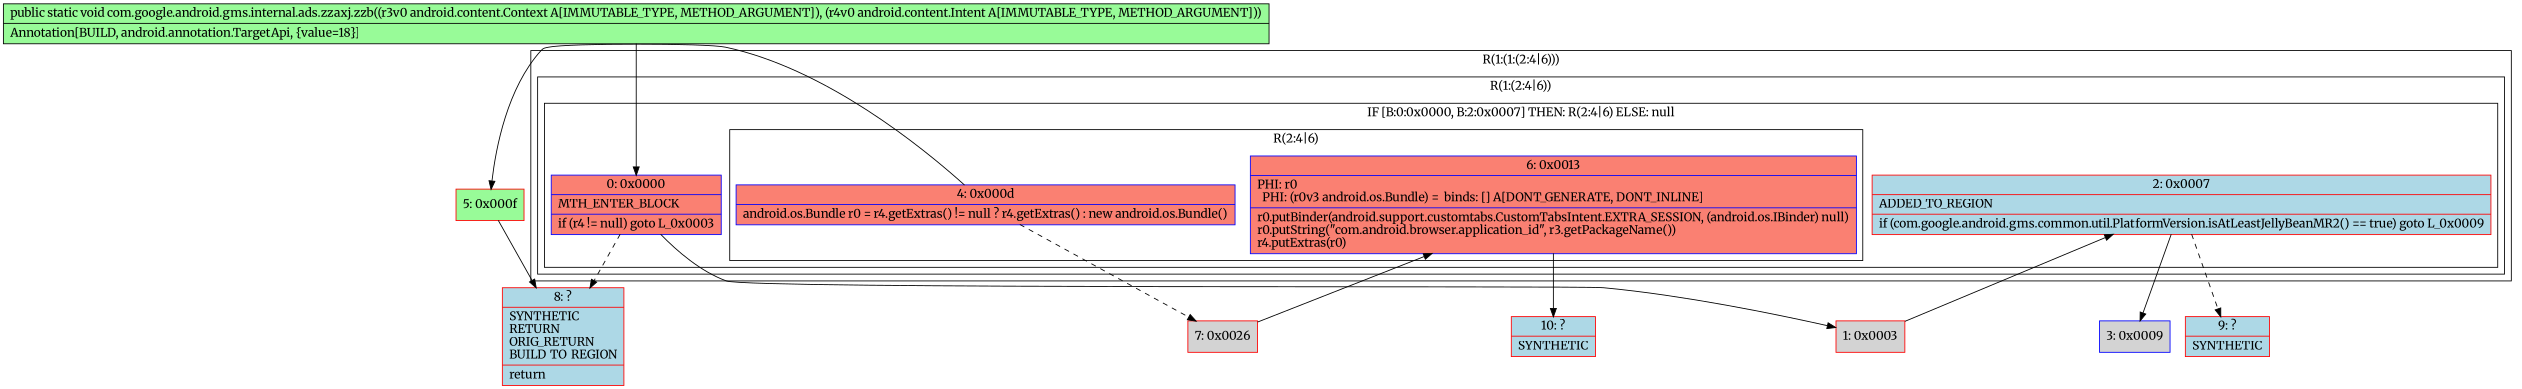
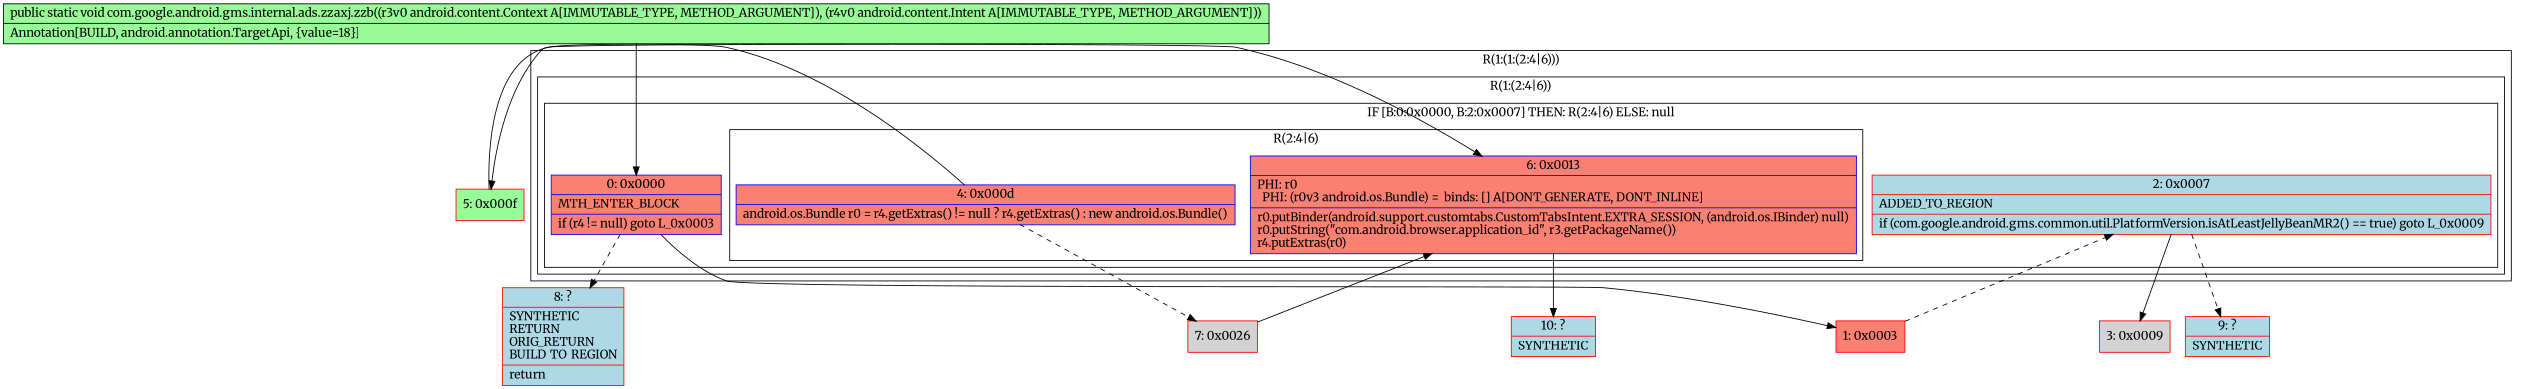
edge "5: 0x000f" -> "8: ?": now "5: 0x000f" -> "6: 0x0013"
edge "1: 0x0003" -> "2: 0x0007": style solid -> dashed
node "1: 0x0003": fillcolor lightgrey -> salmon
node "3: 0x0009": color blue -> red
